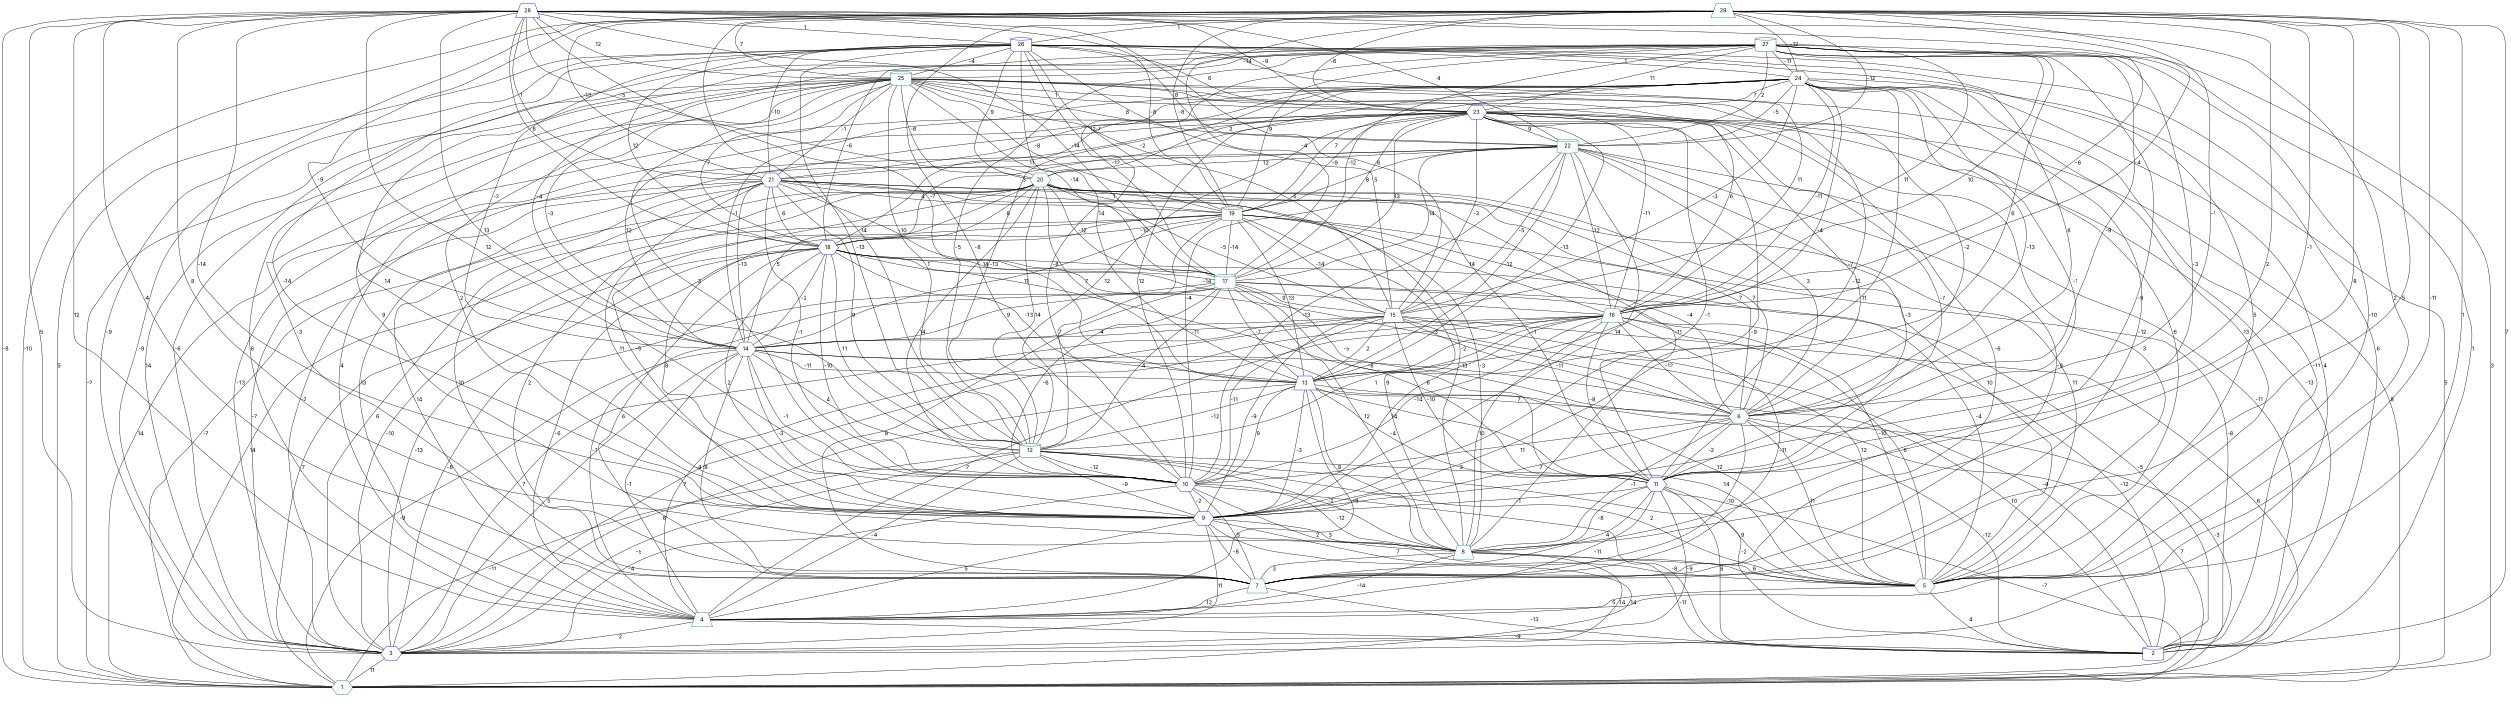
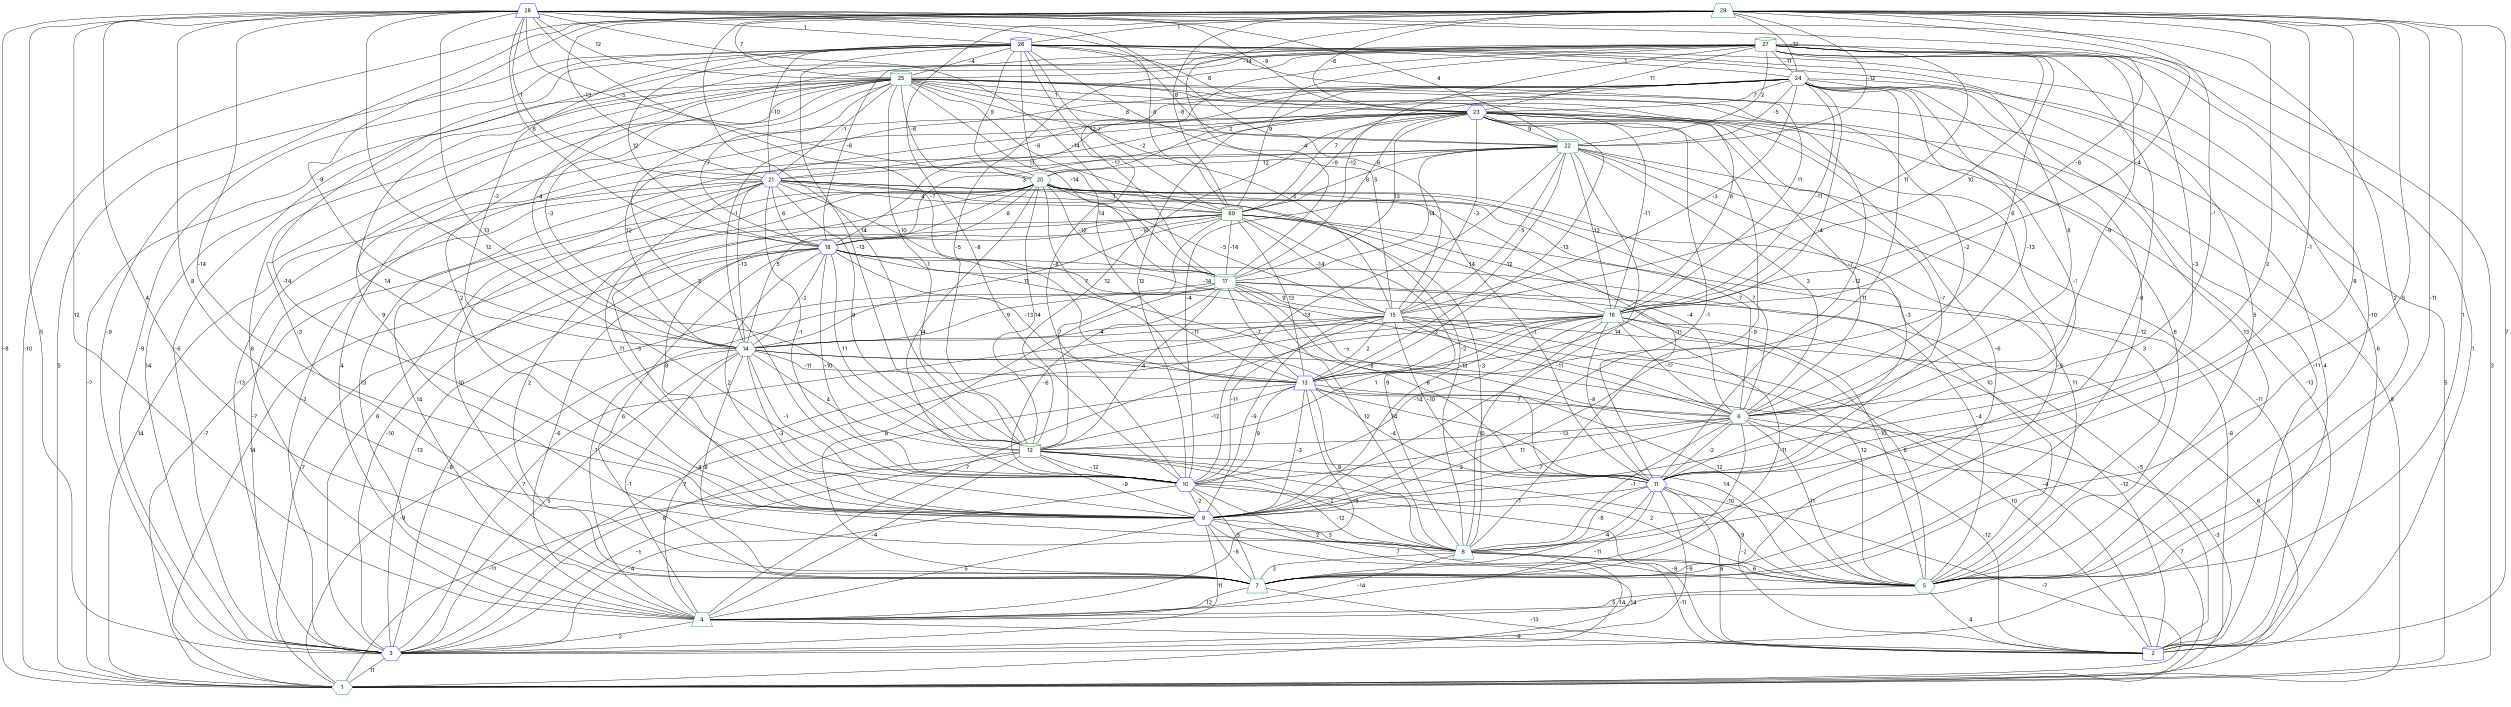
edge "24" -- "12": now "6" -- "12"
node "19": label "19" -> "89"
edge "18" -- "17": removed, label "14"
